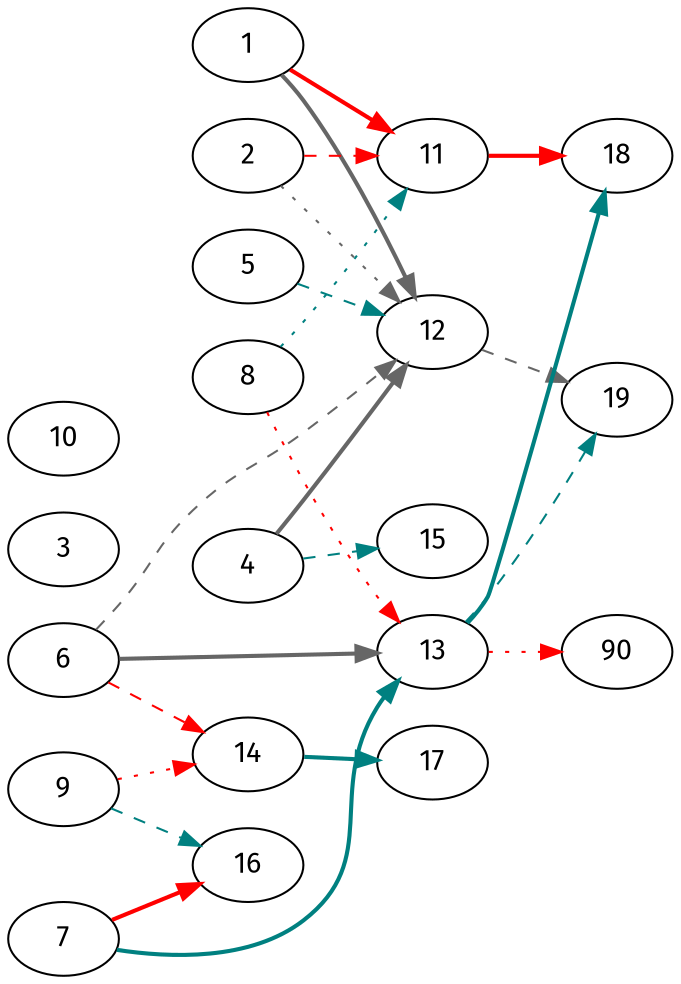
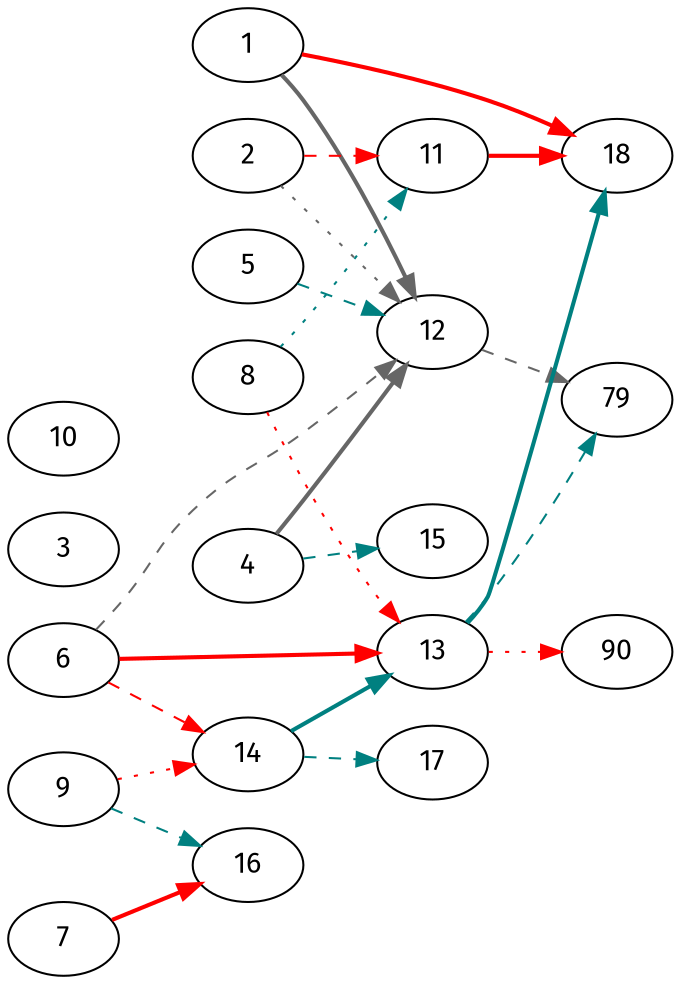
edge "1" -> "11": now "1" -> "18"
node "19": label "19" -> "79"
edge "6" -> "13": color gray40 -> red
edge "14" -> "17": style bold -> dashed
edge "7" -> "13": now "14" -> "13"
